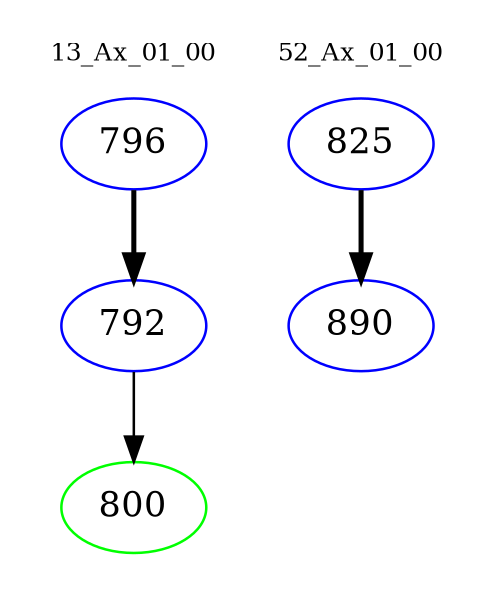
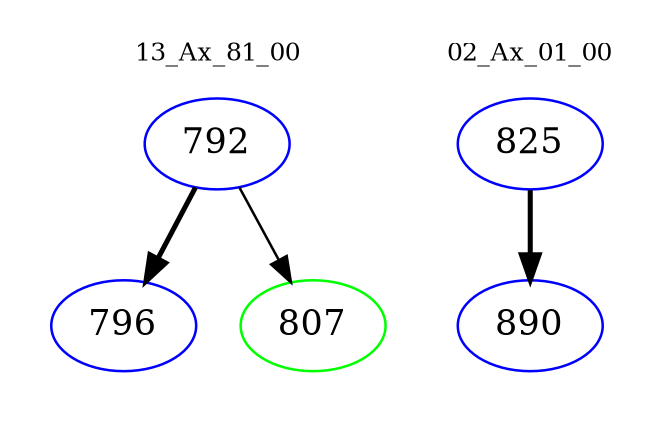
cluster "13_Ax_01_00": label "13_Ax_01_00" -> "13_Ax_81_00"
cluster "52_Ax_01_00": label "52_Ax_01_00" -> "02_Ax_01_00"
edge "796" -> "792": reversed
node "800": label "800" -> "807"
